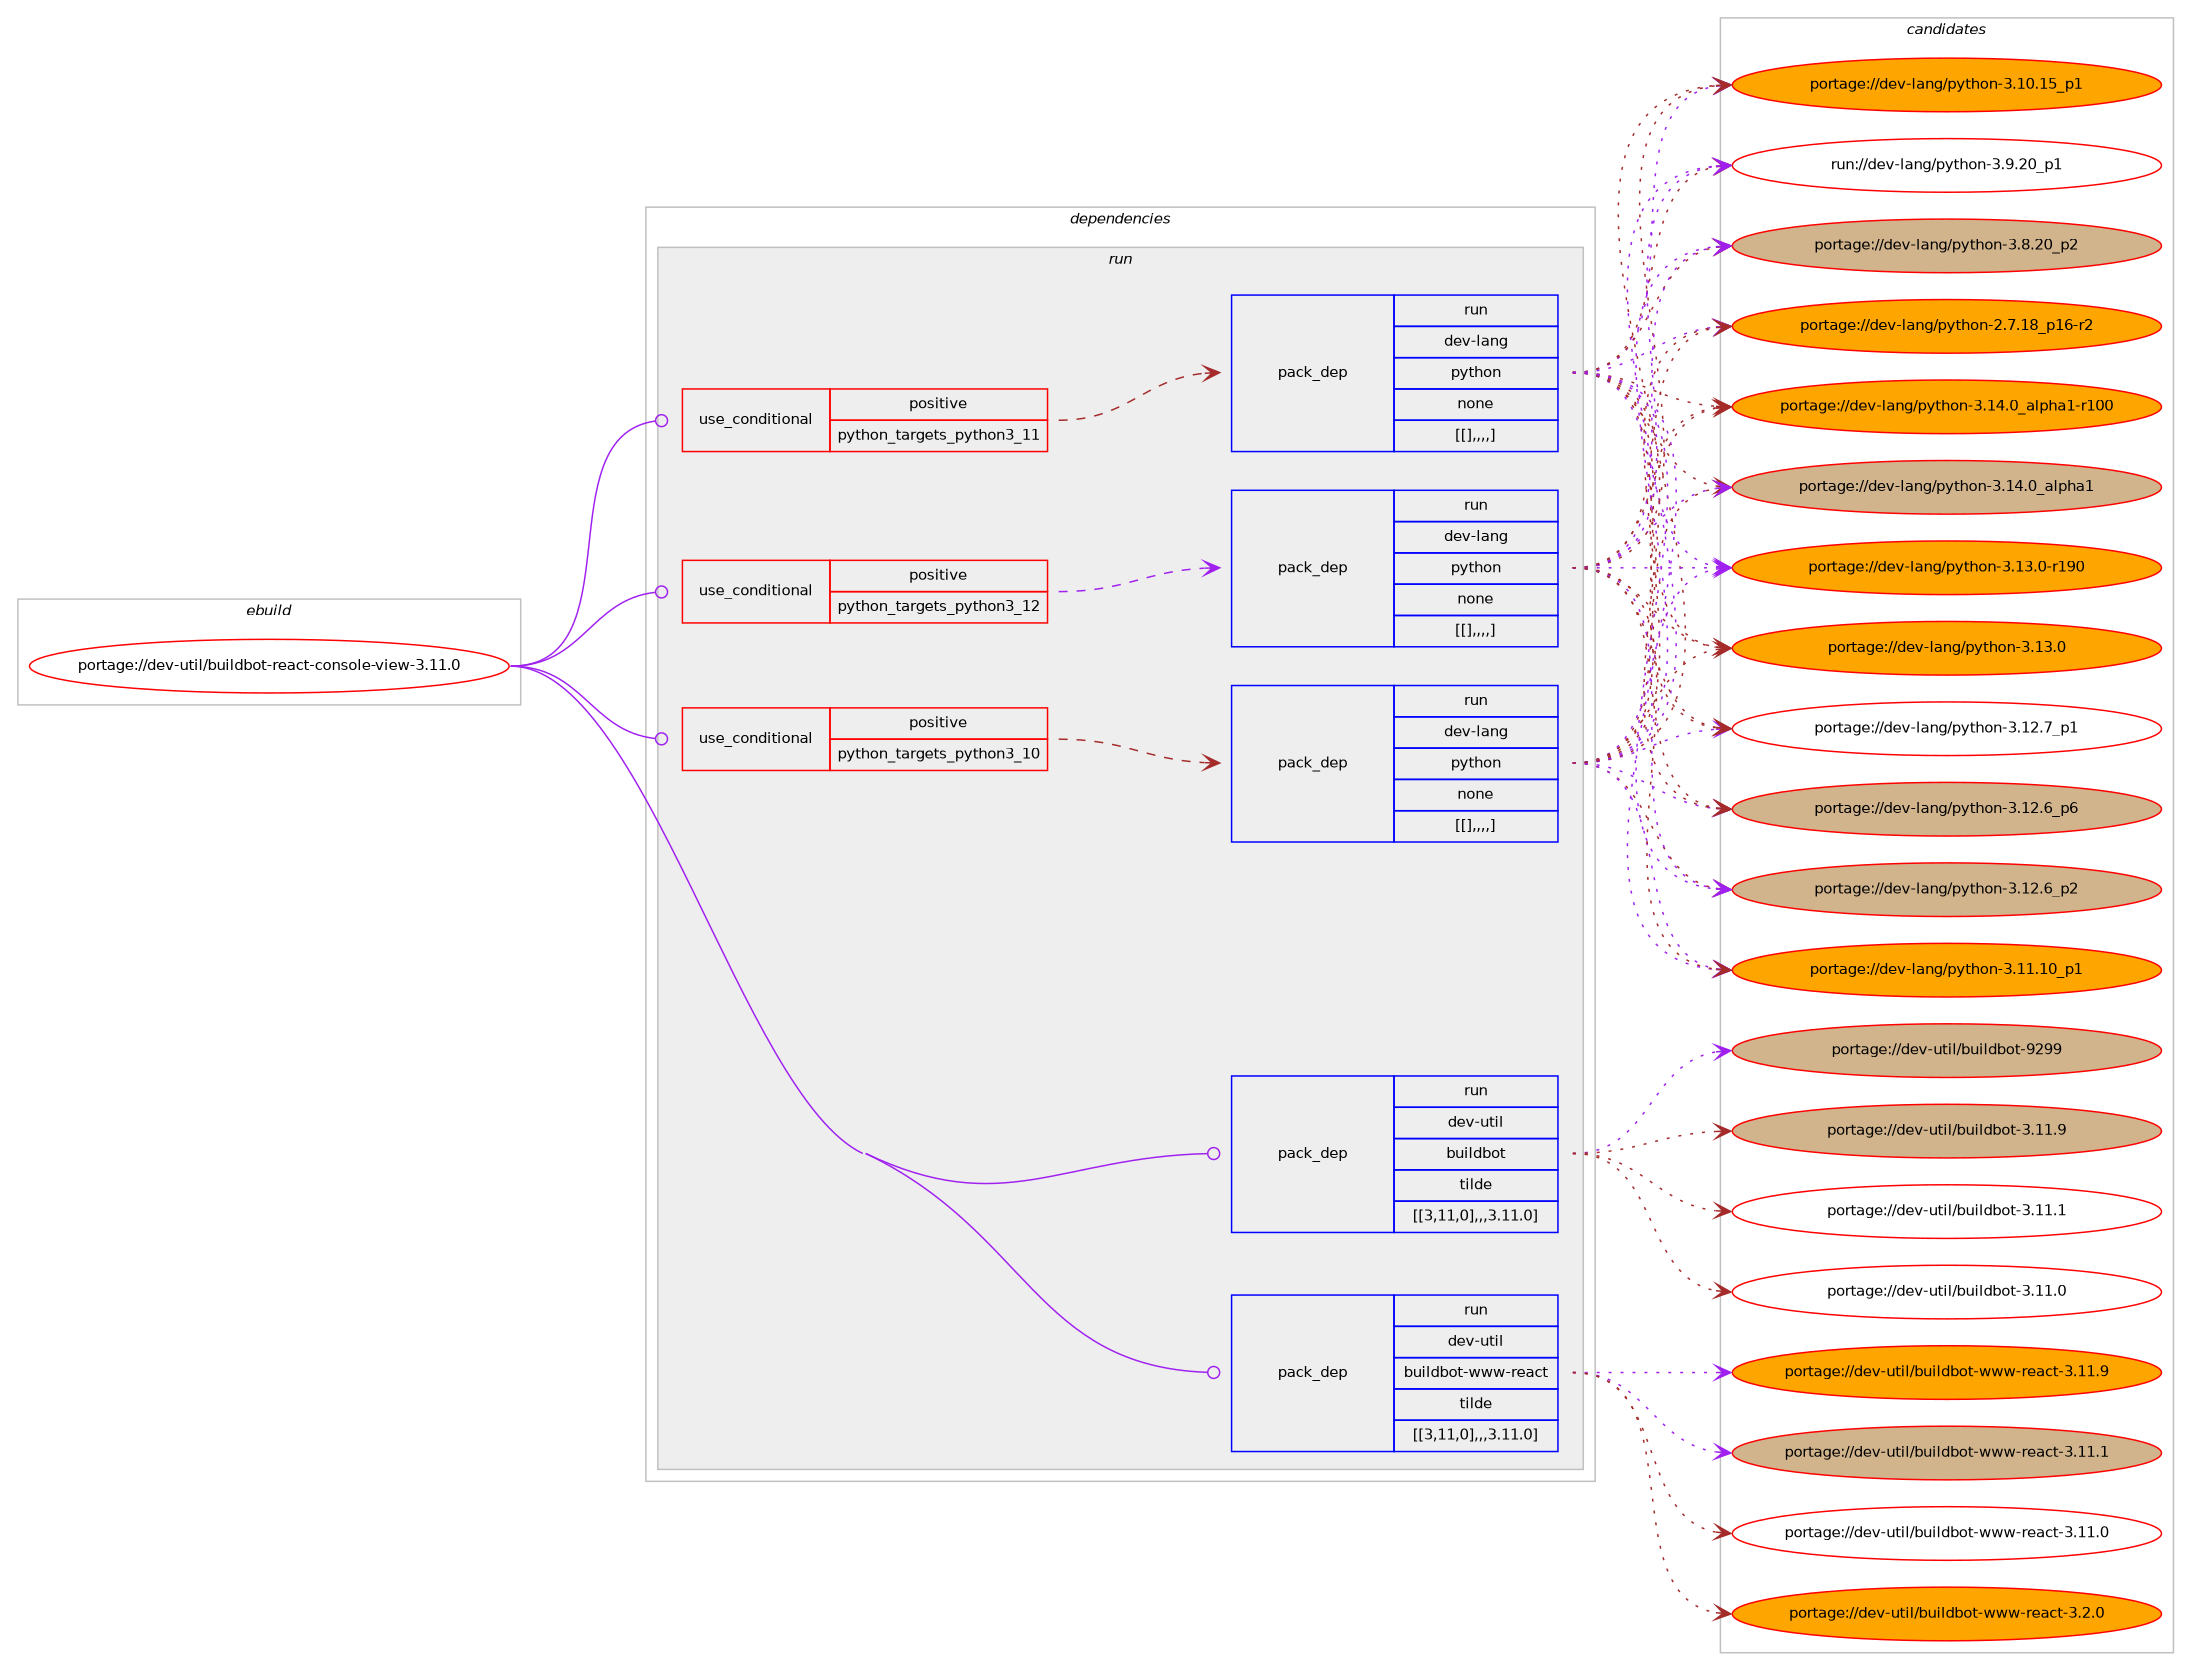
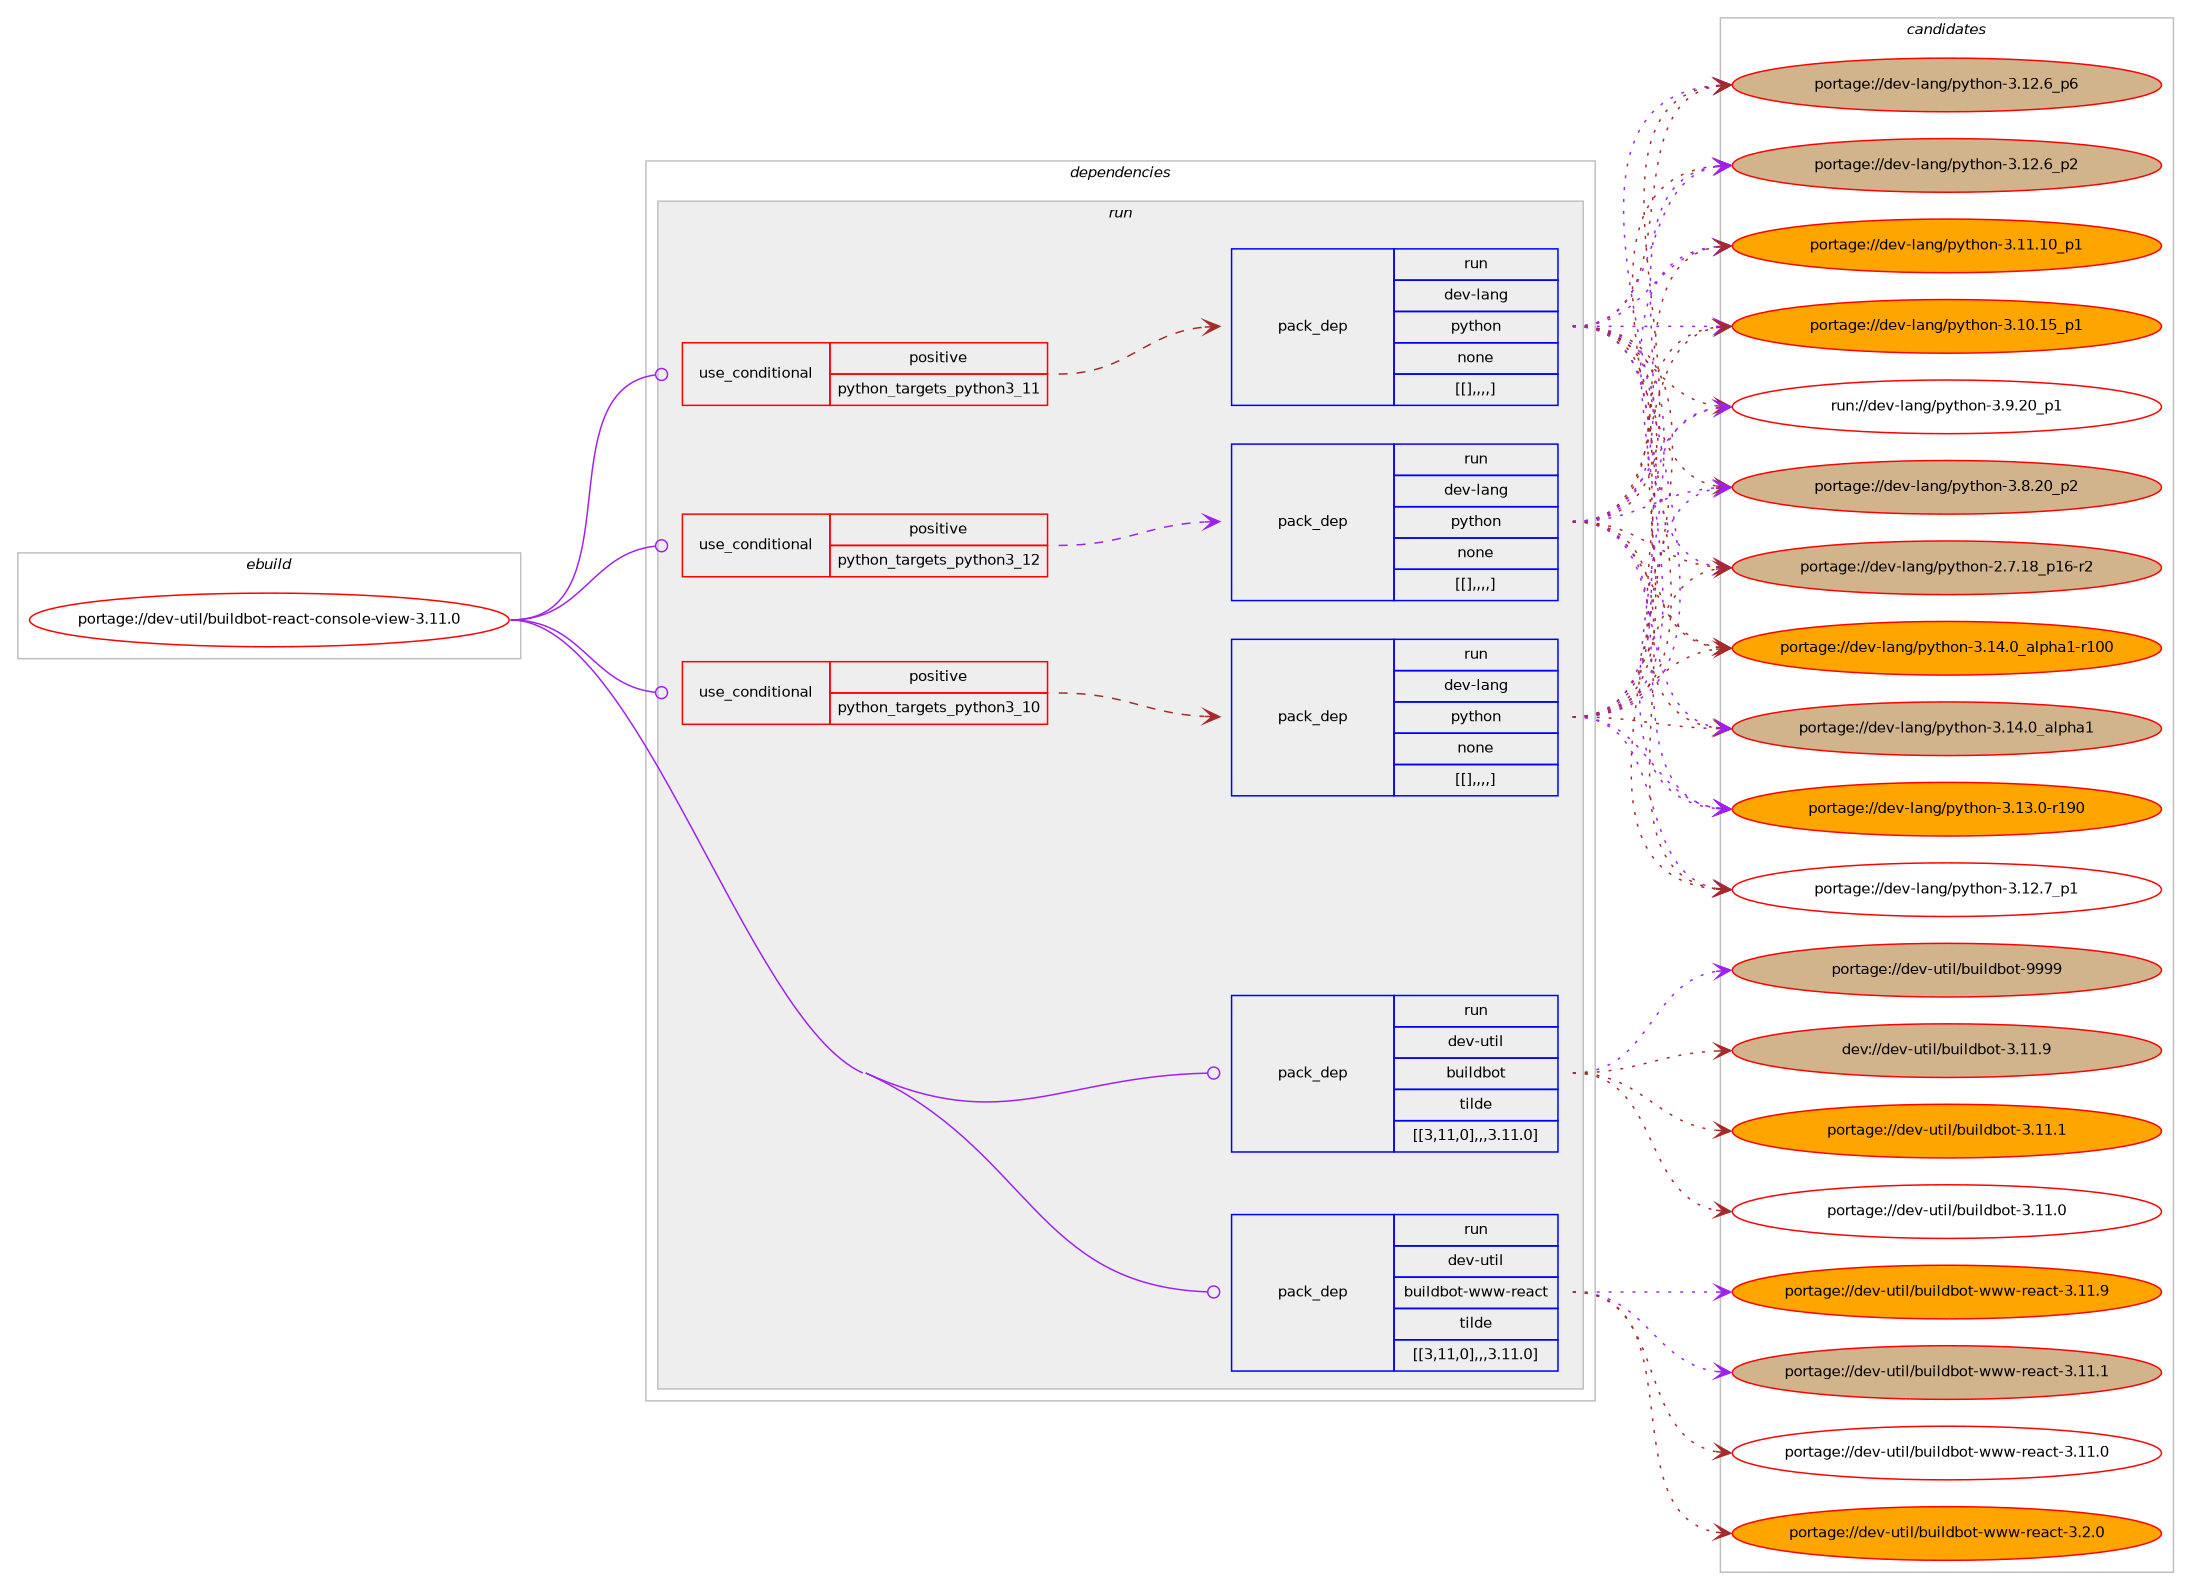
node "portage://dev-lang/python-2.7.18_p16-r2": fillcolor orange -> tan
node "portage://dev-lang/python-3.13.0": removed
node "portage://dev-util/buildbot-9299": label "portage://dev-util/buildbot-9299" -> "portage://dev-util/buildbot-9999"
node "portage://dev-util/buildbot-3.11.9": label "portage://dev-util/buildbot-3.11.9" -> "dev://dev-util/buildbot-3.11.9"
node "portage://dev-util/buildbot-3.11.1": fillcolor white -> orange
